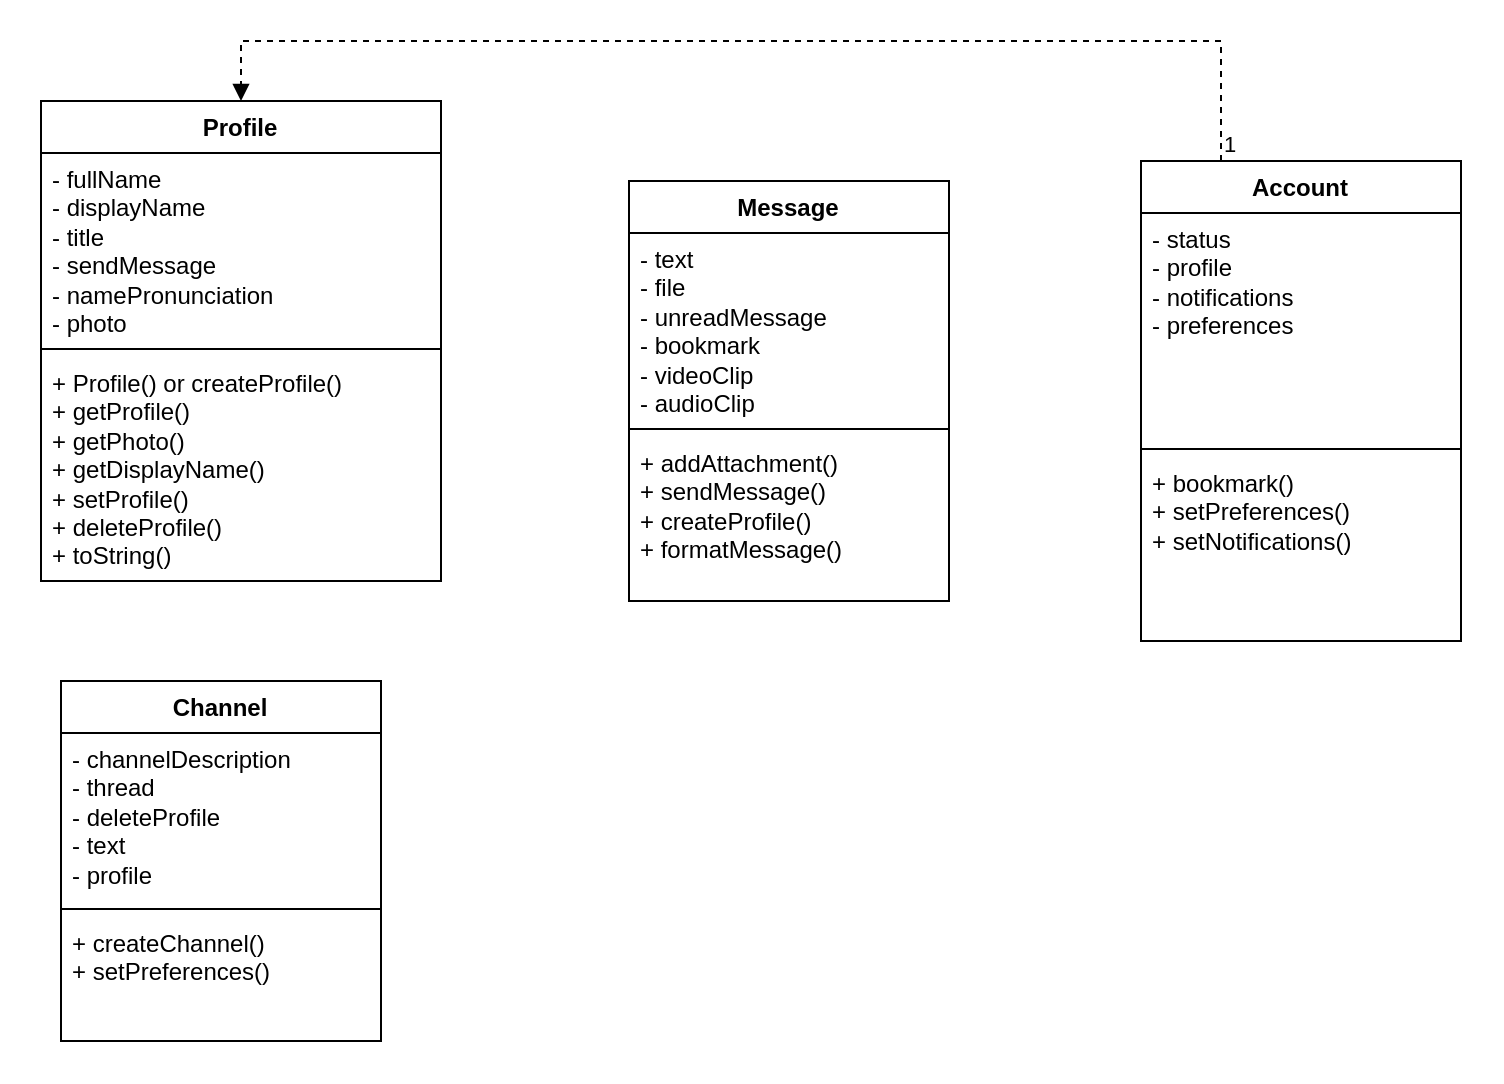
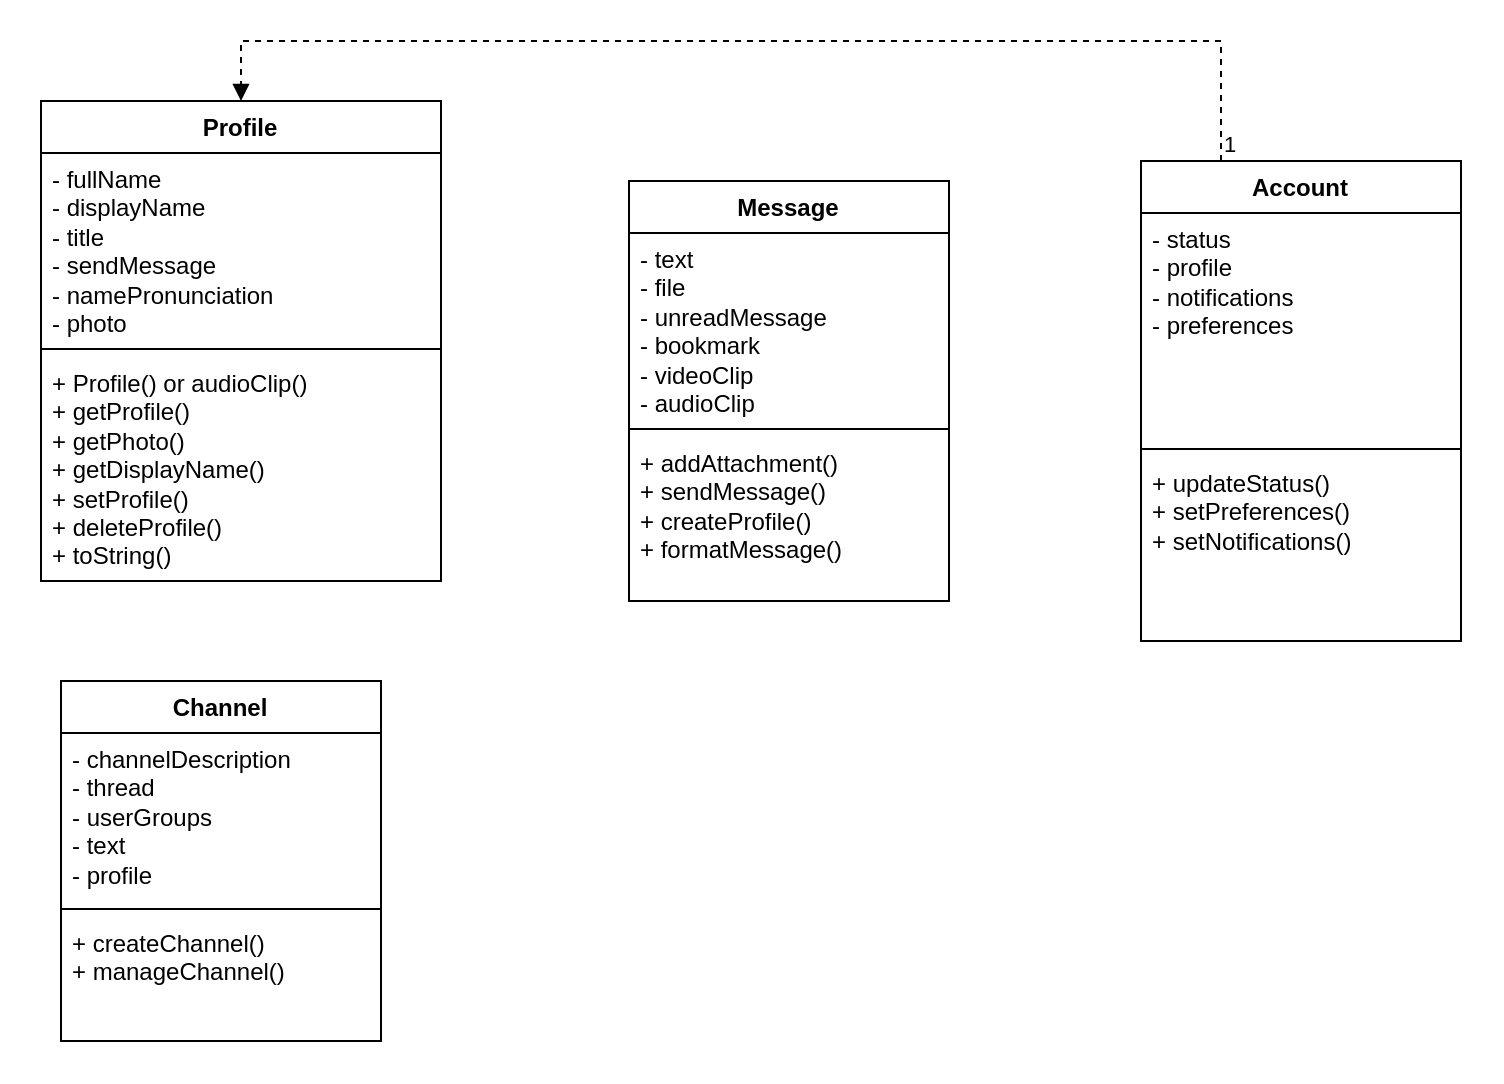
node "+ Profile() or createProfile() + getProfile() + getPhoto() + getDisplayName() + setProfile() + deleteProfile() + toString()": label "+ Profile() or createProfile() + getProfile() + getPhoto() + getDisplayName() + setProfile() + deleteProfile() + toString()" -> "+ Profile() or audioClip() + getProfile() + getPhoto() + getDisplayName() + setProfile() + deleteProfile() + toString()"
node "+ bookmark() + setPreferences() + setNotifications()": label "+ bookmark() + setPreferences() + setNotifications()" -> "+ updateStatus() + setPreferences() + setNotifications()"
node "- channelDescription - thread - deleteProfile - text - profile": label "- channelDescription - thread - deleteProfile - text - profile" -> "- channelDescription - thread - userGroups - text - profile"
node "+ createChannel() + setPreferences()": label "+ createChannel() + setPreferences()" -> "+ createChannel() + manageChannel()"
